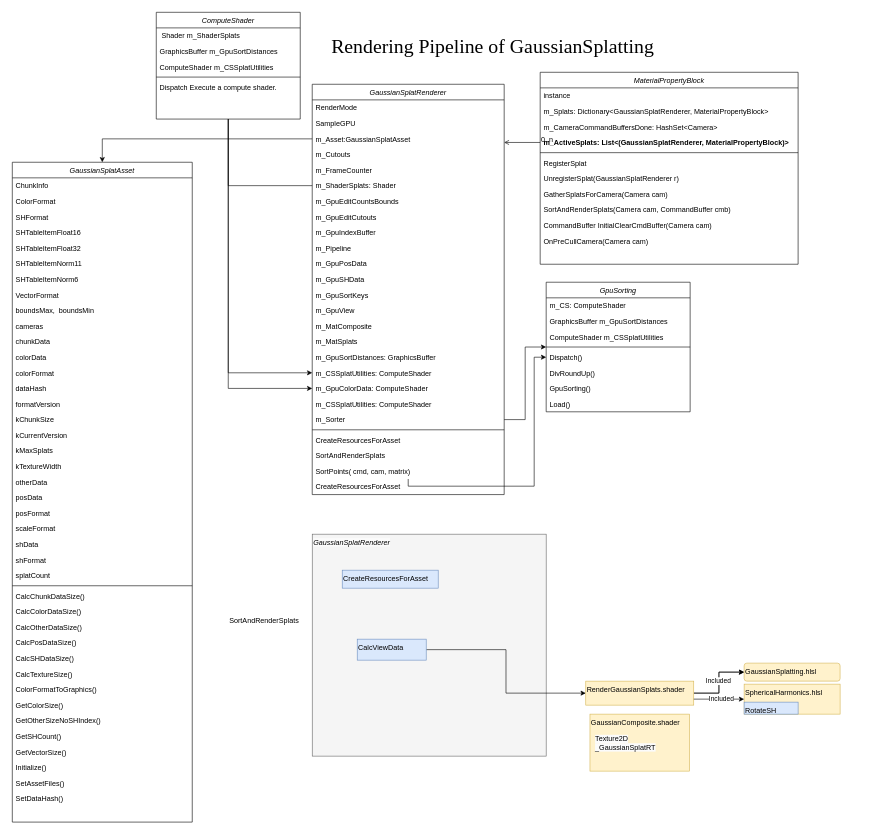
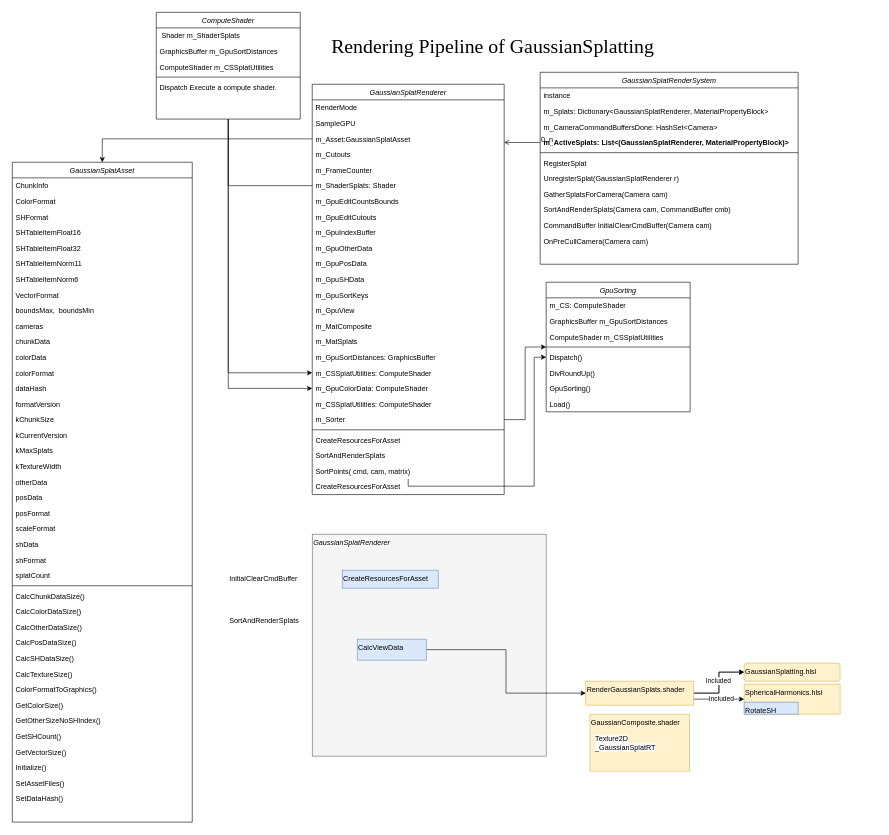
node "MaterialPropertyBlock": label "MaterialPropertyBlock" -> "GaussianSplatRenderSystem"
node "m_Pipeline": label "m_Pipeline" -> "m_GpuOtherData"
node "InitialClearCmdBuffer": added
